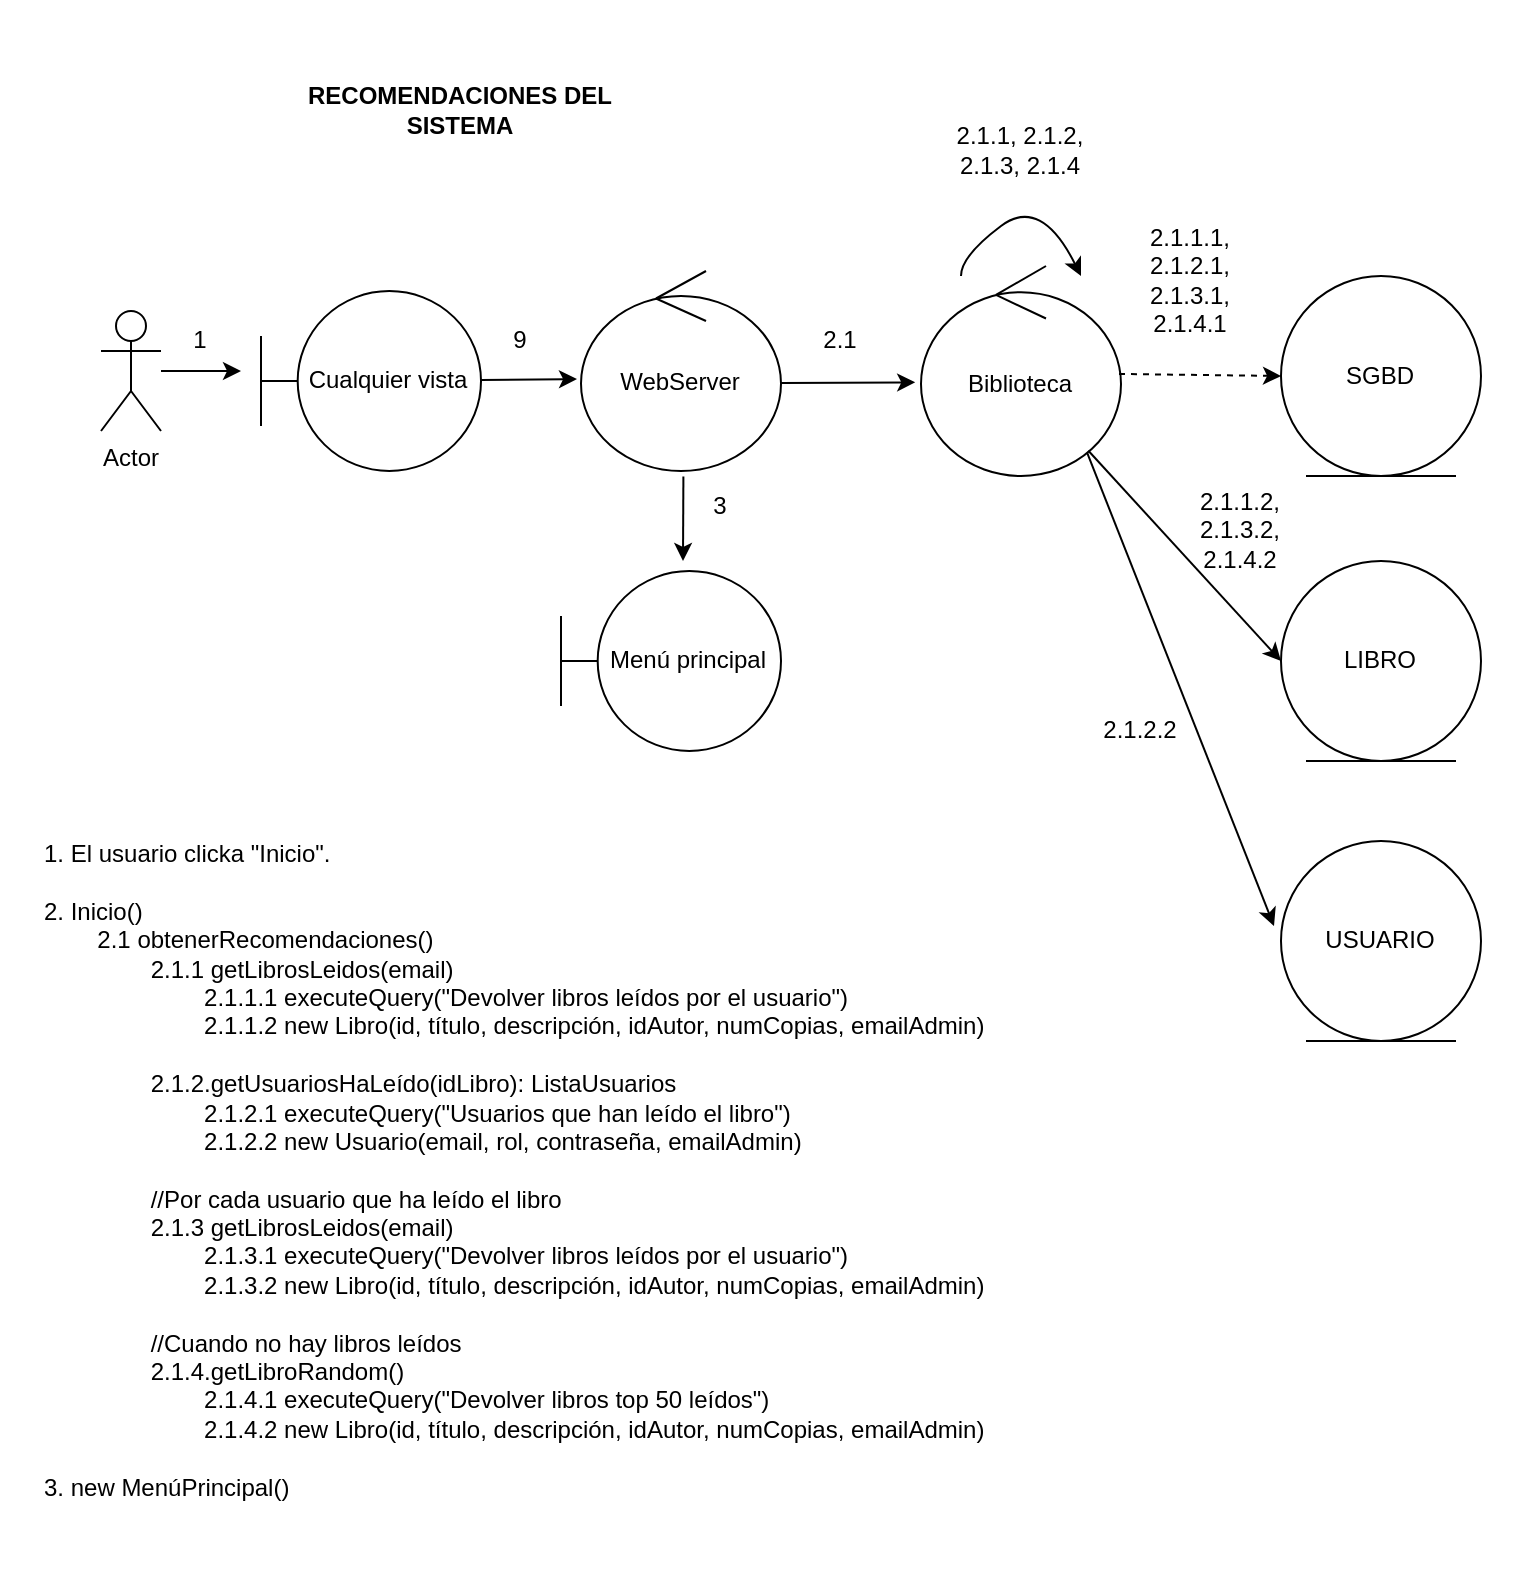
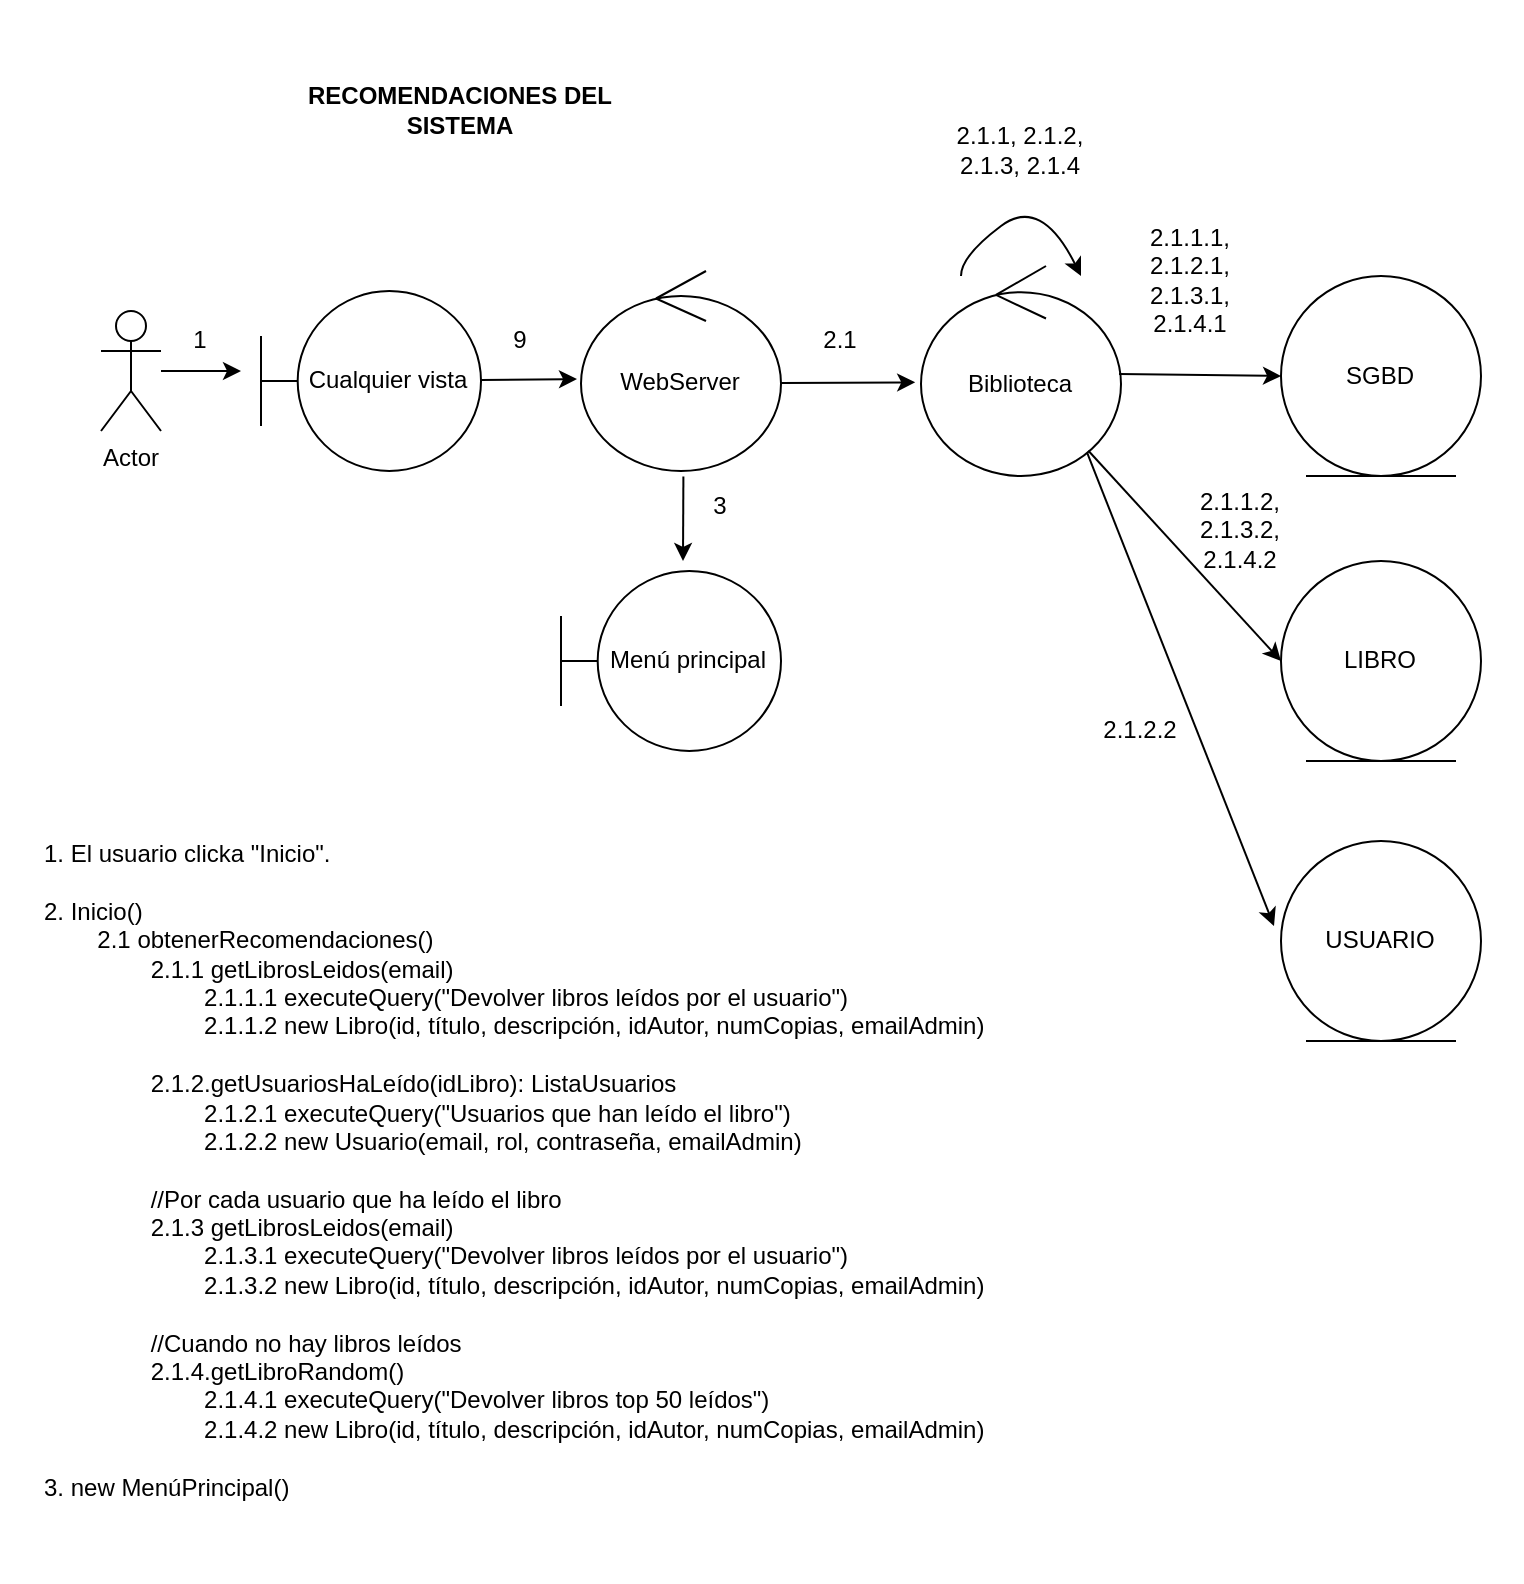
edge "Biblioteca" -> "SGBD": style dashed -> solid
